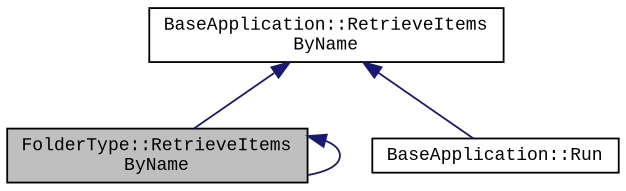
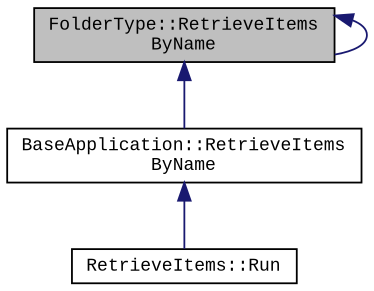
edge "FolderType::RetrieveItems ByName" -> "BaseApplication::RetrieveItems ByName": reversed
node "BaseApplication::Run": label "BaseApplication::Run" -> "RetrieveItems::Run"
